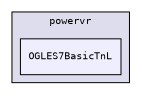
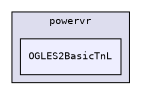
node "OGLES7BasicTnL": label "OGLES7BasicTnL" -> "OGLES2BasicTnL"
